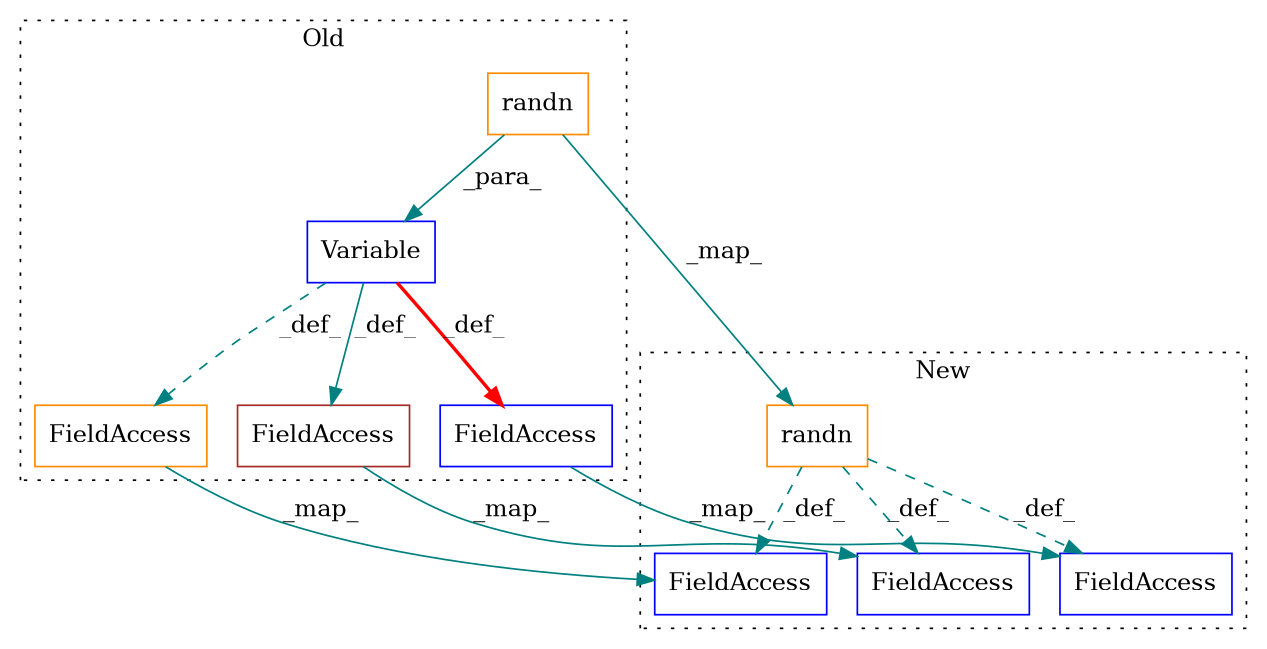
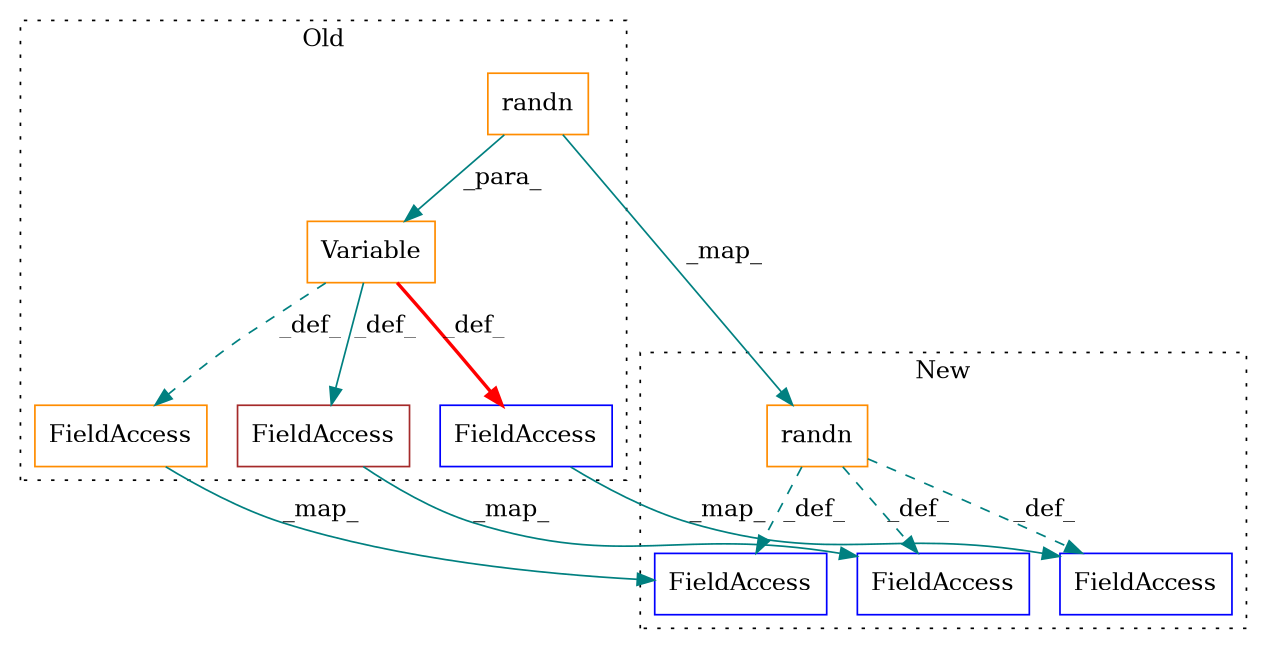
node "Variable": color blue -> darkorange
